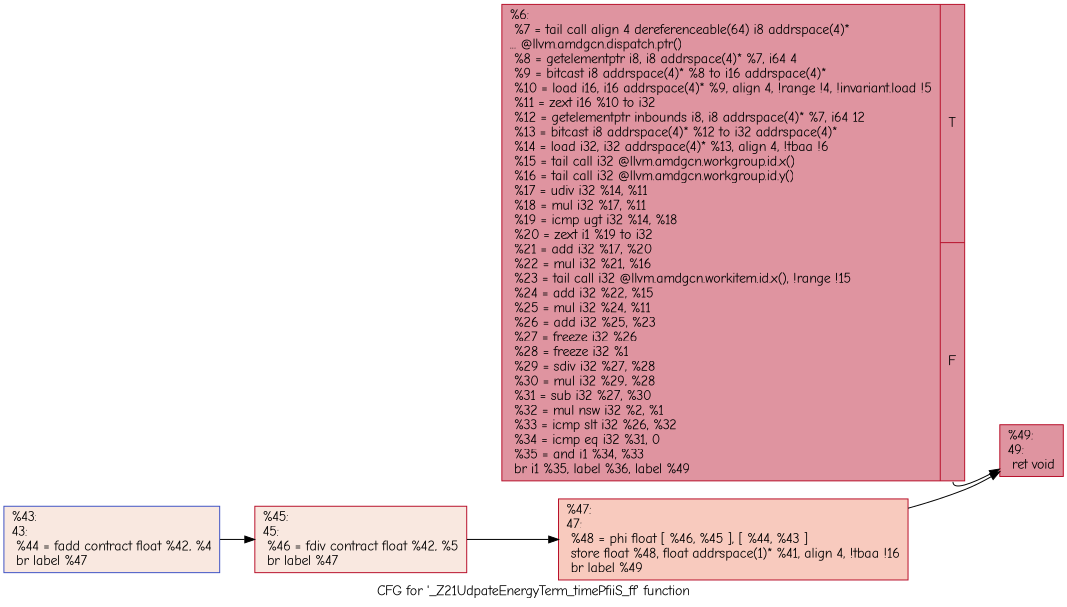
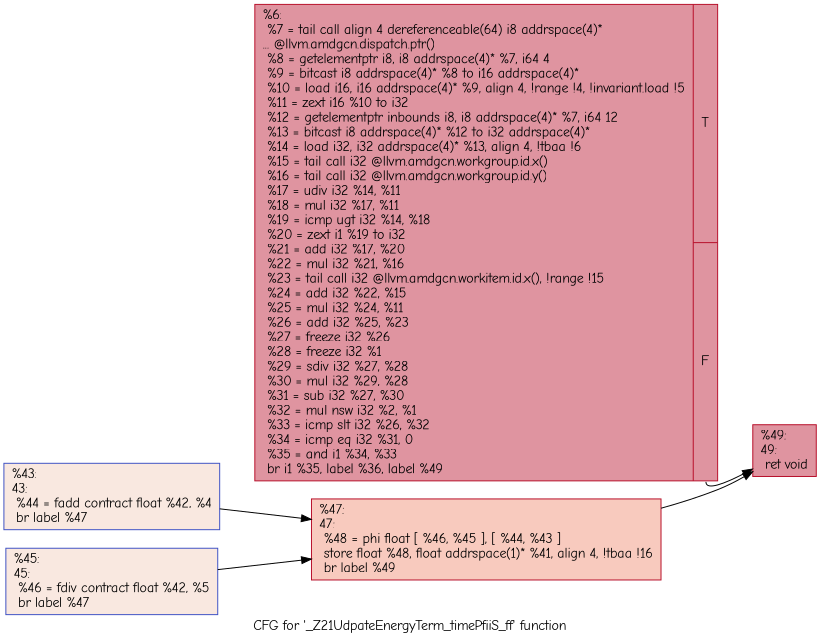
edge "%43:" -> "%45:": now "%43:" -> "%47:"
node "%45:": color #b70d28ff -> #3d50c3ff
